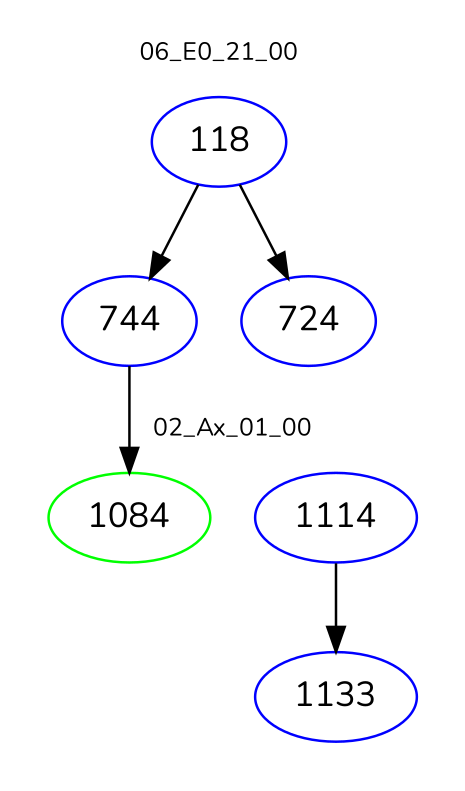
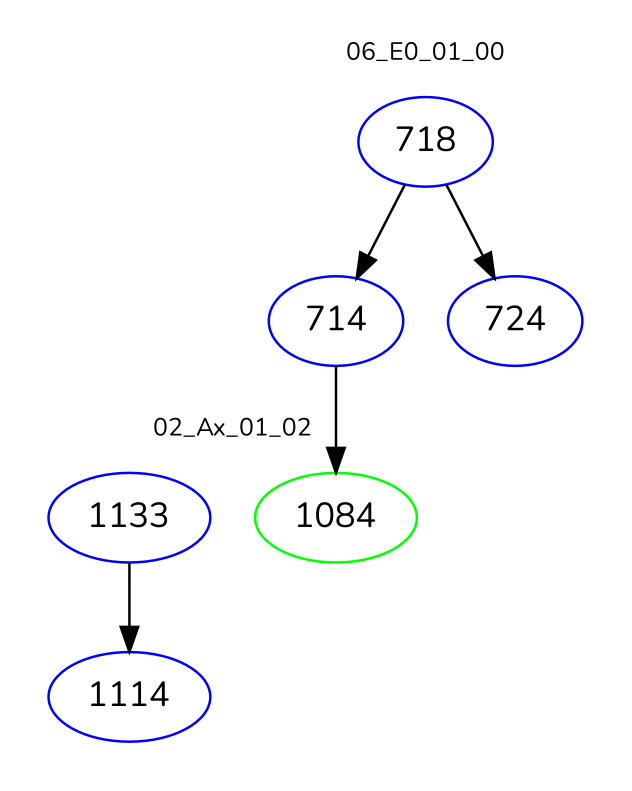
cluster "06_E0_21_00": label "06_E0_21_00" -> "06_E0_01_00"
node "118": label "118" -> "718"
node "744": label "744" -> "714"
cluster "02_Ax_01_00": label "02_Ax_01_00" -> "02_Ax_01_02"
edge "1114" -> "1133": reversed
